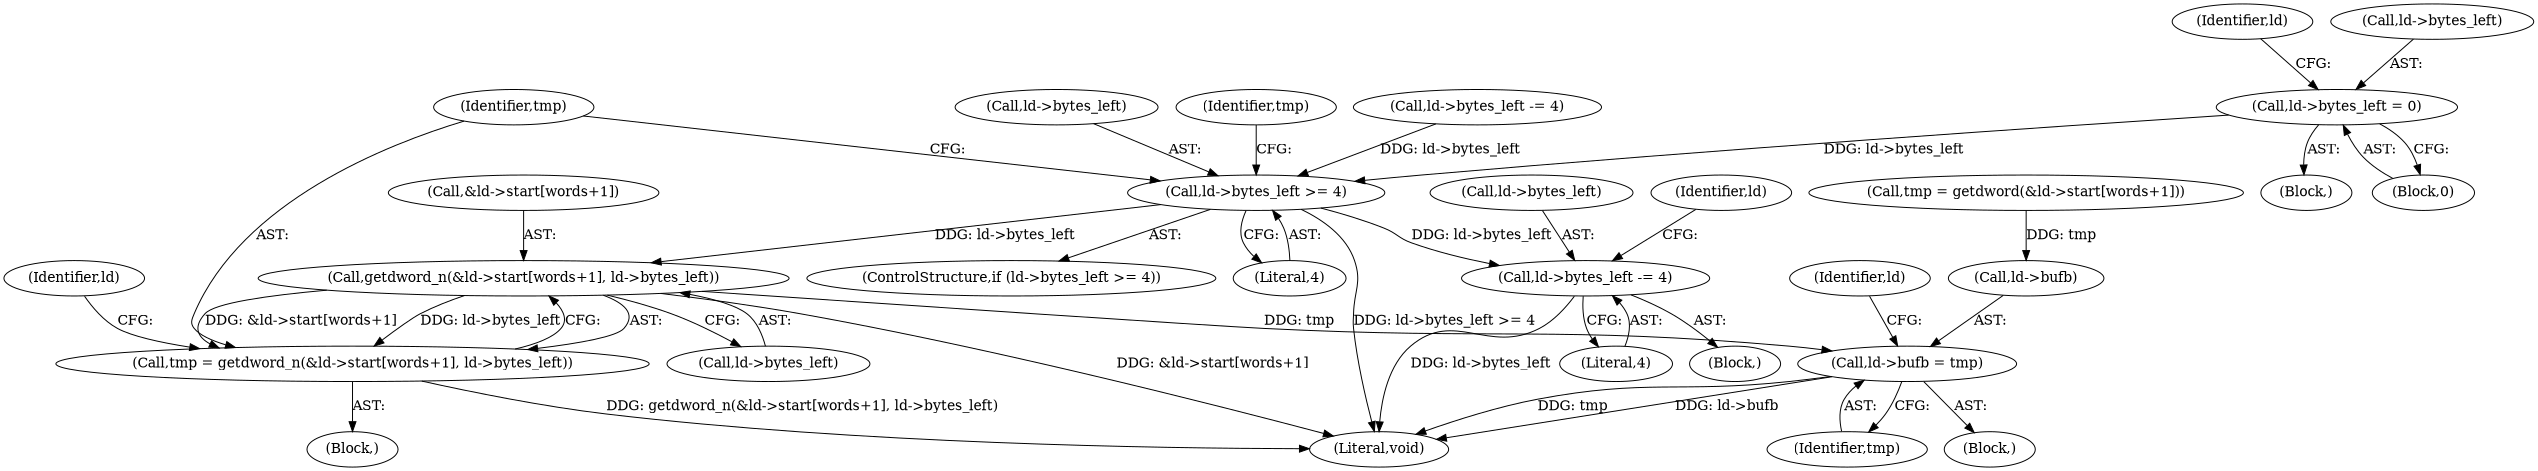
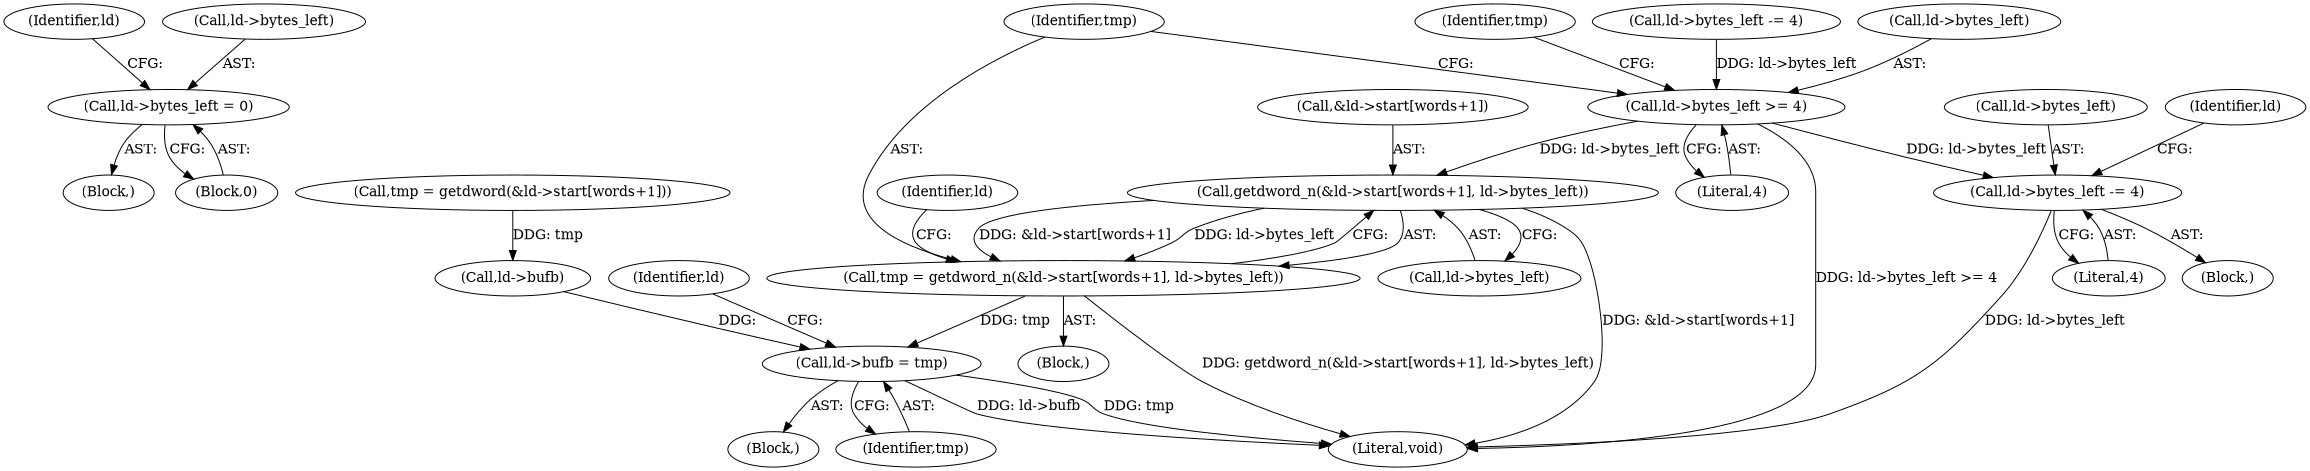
edge "(Call,ld->bytes_left = 0)" -> "(Call,ld->bytes_left >= 4)": removed, label "DDG: ld->bytes_left"
node "(ControlStructure,if (ld->bytes_left >= 4))": removed
edge "(Call,ld->bufb)" -> "(Call,ld->bufb = tmp)": label "AST: " -> "DDG: "
edge "(Call,getdword_n(&ld->start[words+1], ld->bytes_left))" -> "(Call,ld->bufb = tmp)": now "(Call,tmp = getdword_n(&ld->start[words+1], ld->bytes_left))" -> "(Call,ld->bufb = tmp)"
